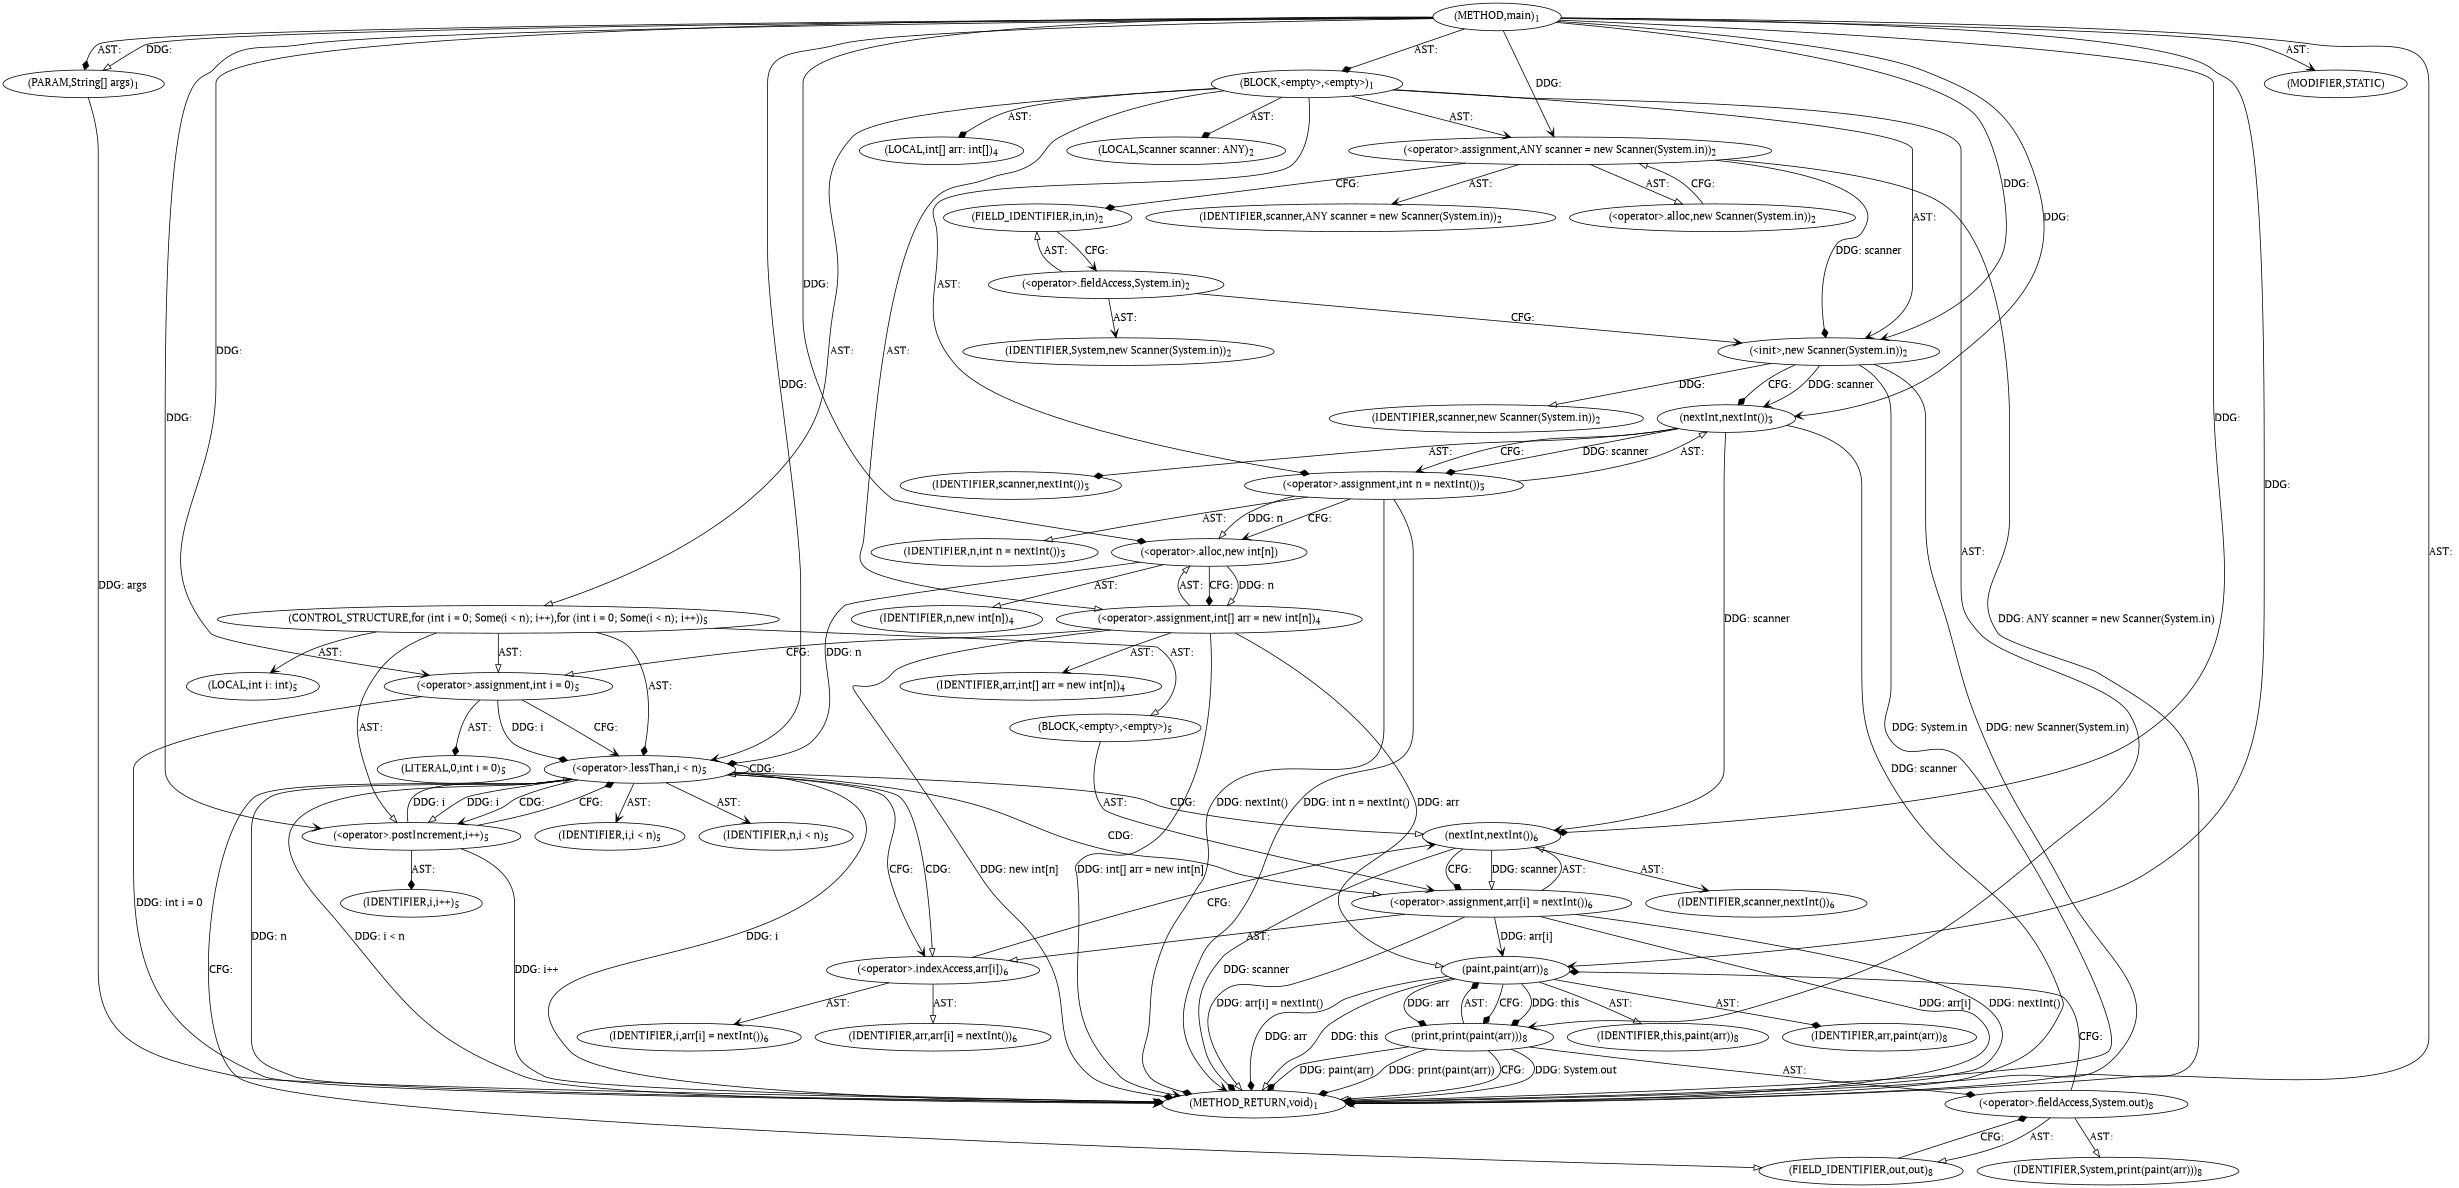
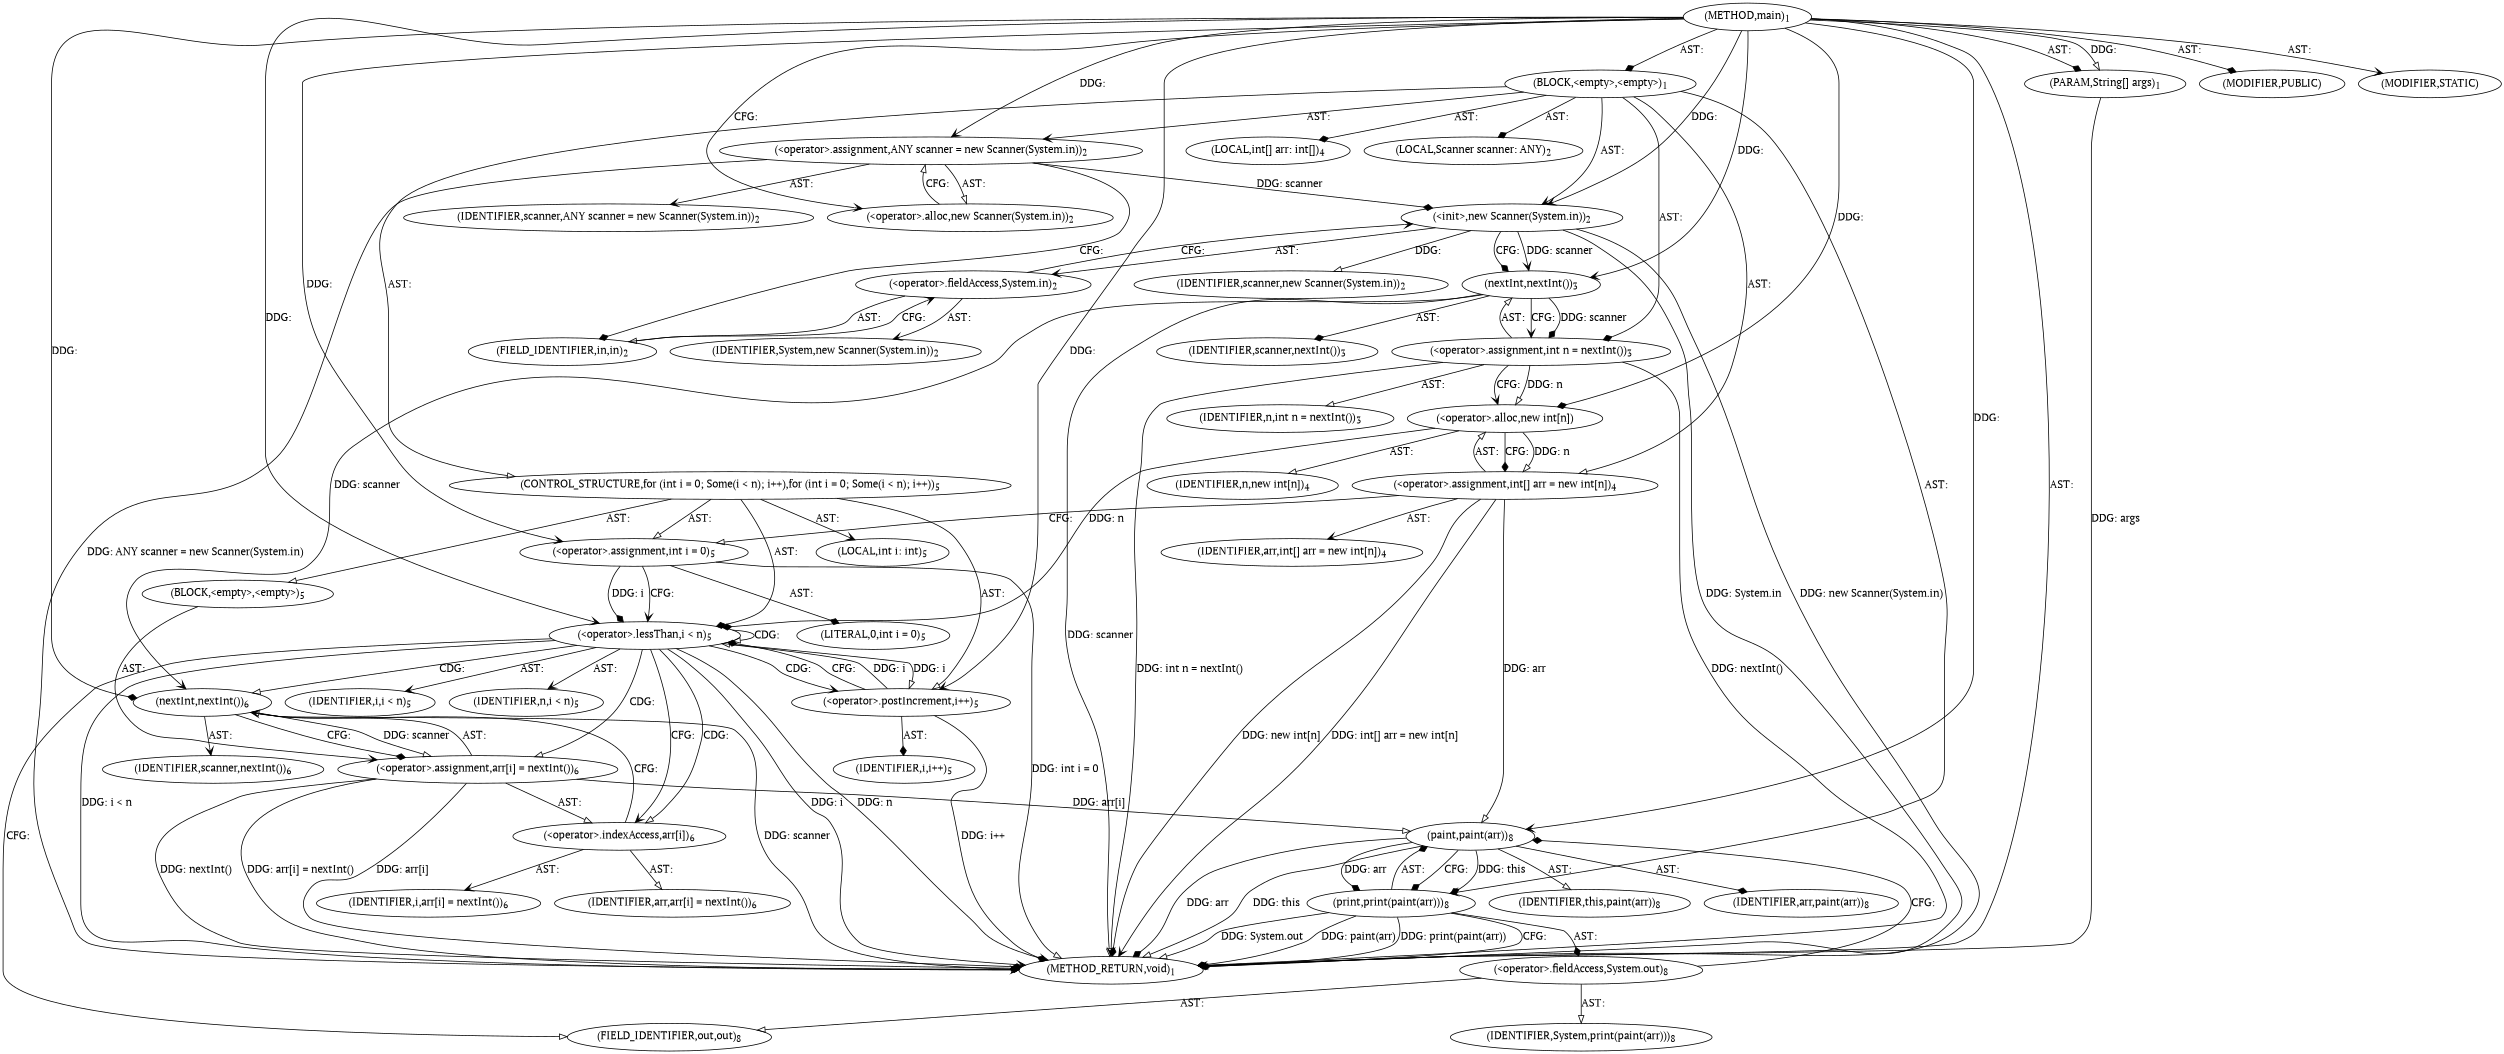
edge "(METHOD,main)" -> "(<operator>.alloc,new Scanner(System.in))": added, label "CFG:"
node "(MODIFIER,PUBLIC)": added
edge "(<init>,new Scanner(System.in))" -> "(<operator>.fieldAccess,System.in)": added, label "AST:"
edge "(<operator>.assignment,arr[i] = nextInt())" -> "(paint,paint(arr))": arrowhead vee -> onormal
edge "(FIELD_IDENTIFIER,out,out)" -> "(<operator>.fieldAccess,System.out)": removed, label "CFG:"
